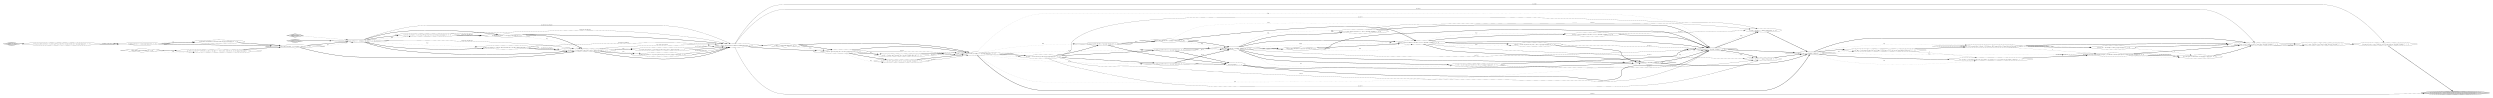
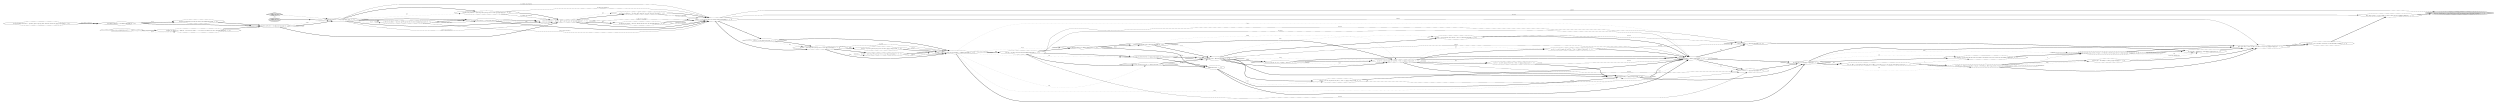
node "rootUrl = rootUrl + '/'@@@12@@@['1', '0', '0']": shape ellipse -> diamond
node "init['0', '0', '1']": shape diamond -> ellipse
edge "rootUrl = rootUrl + '/'@@@12@@@['1', '0', '0']" -> "this.fsType == null@@@14@@@['1', '1', '1']": now "rootUrl = rootUrl + '/'@@@12@@@['1', '0', '0']" -> "this.fsType = SVNAdmin.FSFS@@@17@@@['0', '0', '1']"
node "init['0', '1', '0']": removed
edge "this.fsType = ISVNRepos.FSFS@@@26@@@['1', '1', '0']" -> "this.fsType = SVNAdmin.FSFS@@@17@@@['0', '0', '1']": label "0" -> "rootDirectoryName"
